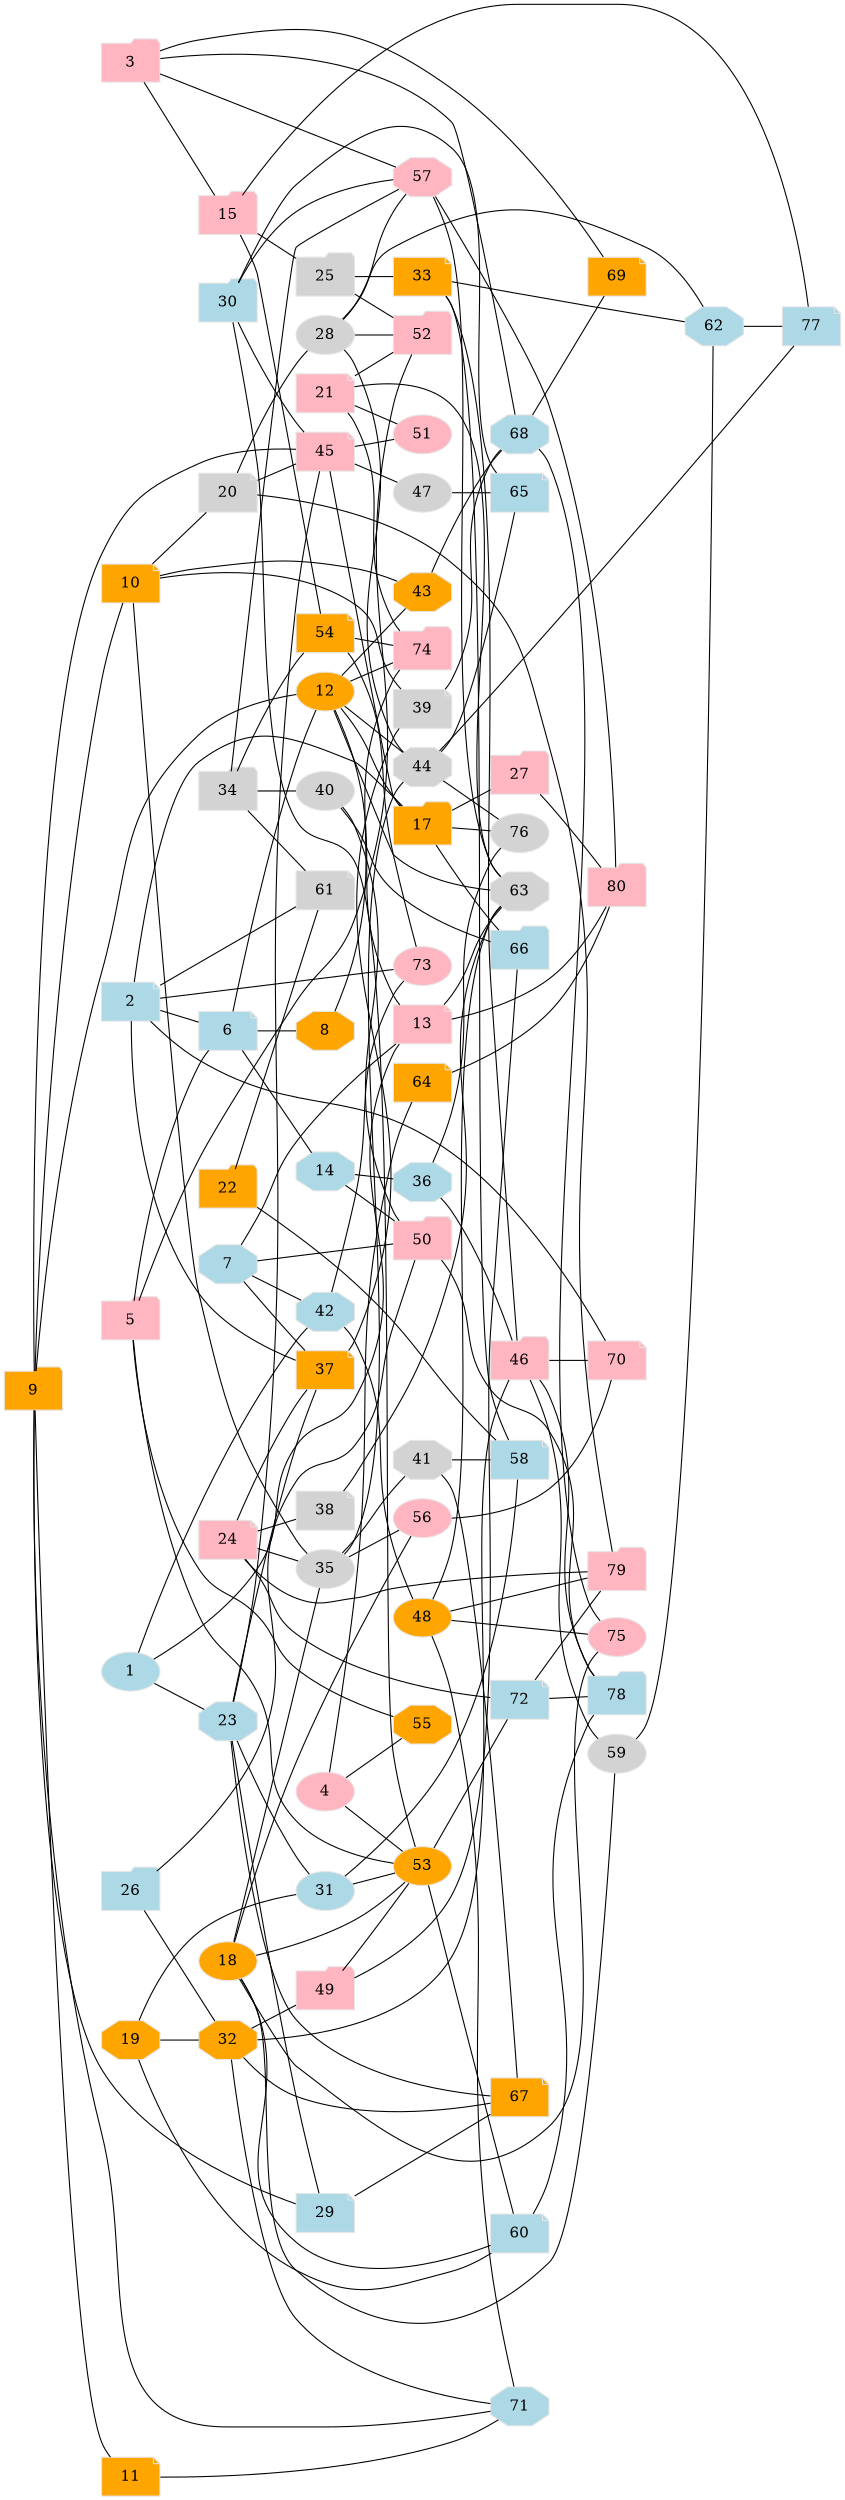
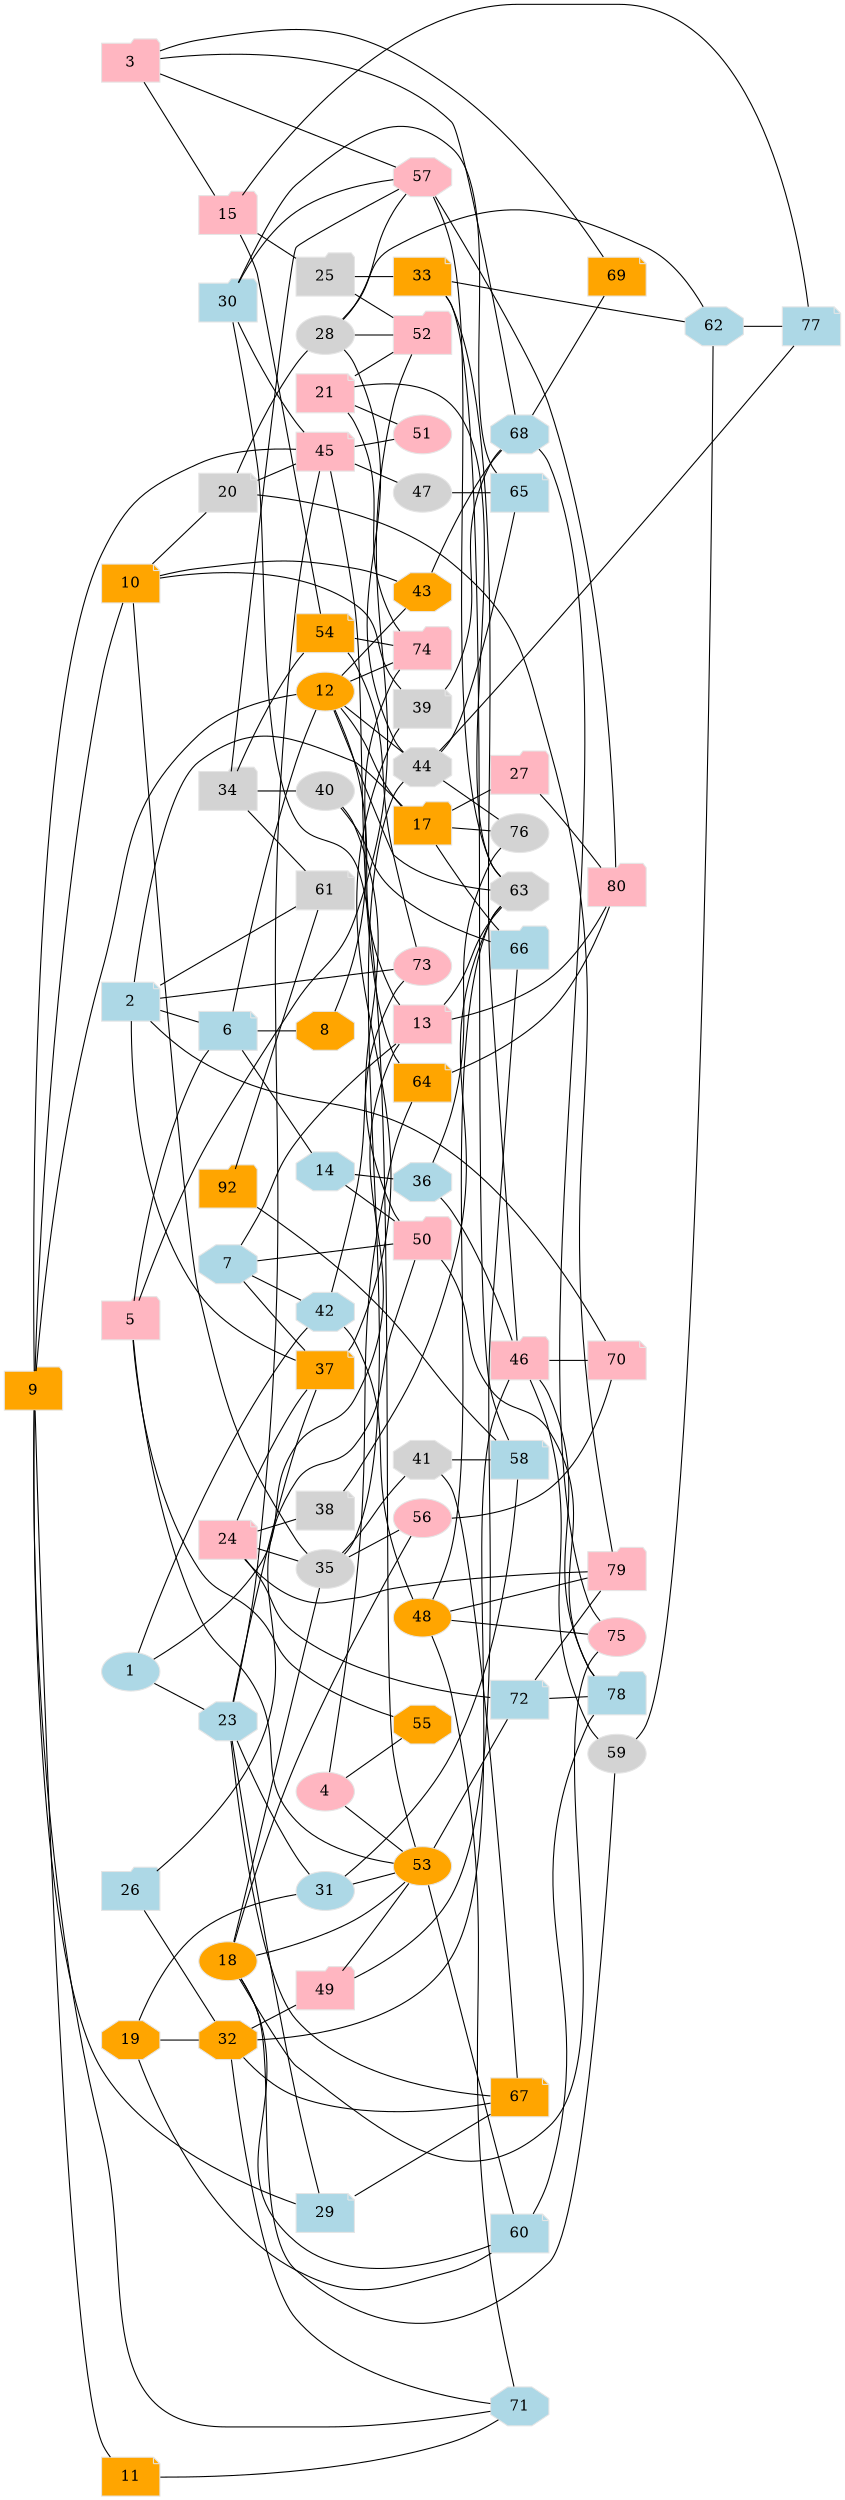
edge "45" -- "17": now "45" -- "64"
node "22": label "22" -> "92"
